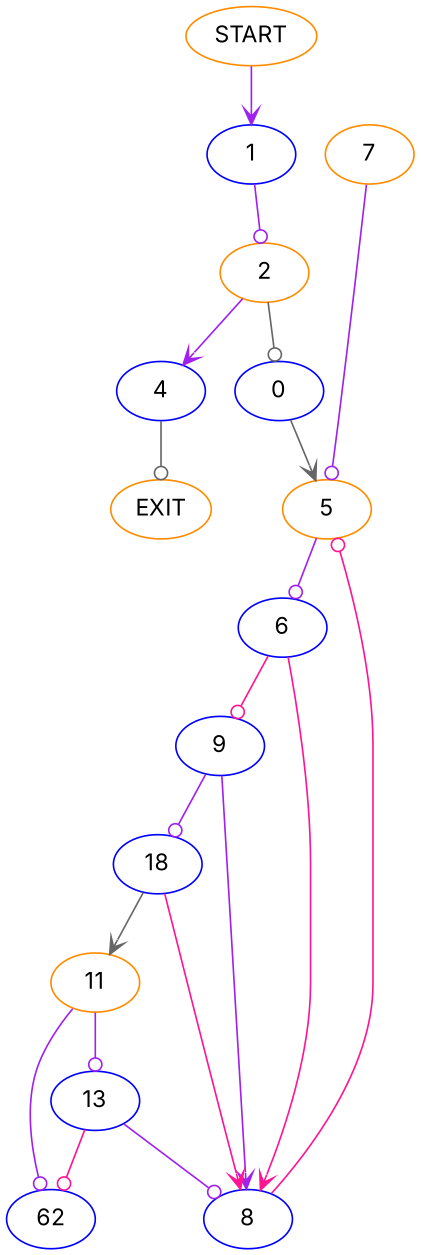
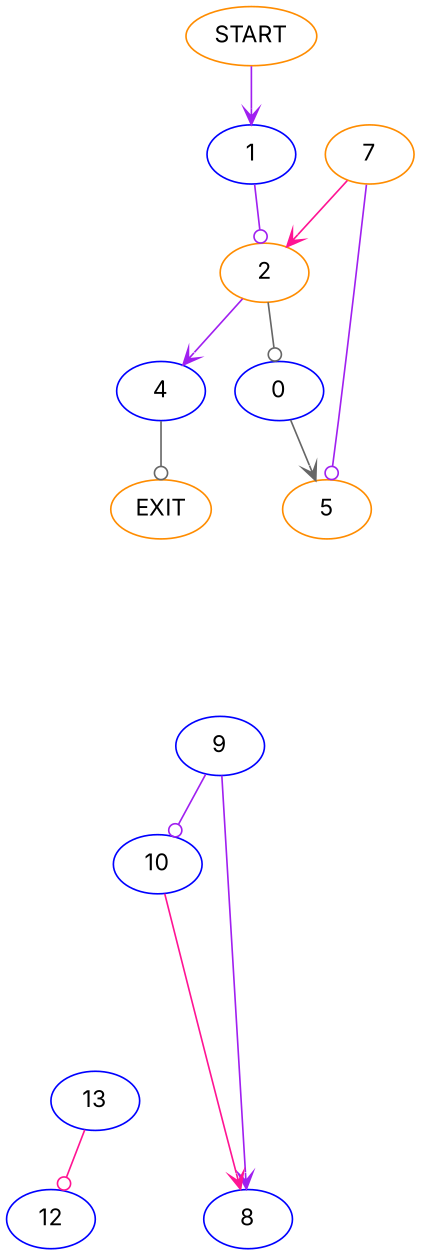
edge "7" -> "2": added
node "6": removed
node "18": label "18" -> "10"
edge "8" -> "5": removed
node "11": removed
edge "13" -> "8": removed
node "62": label "62" -> "12"
